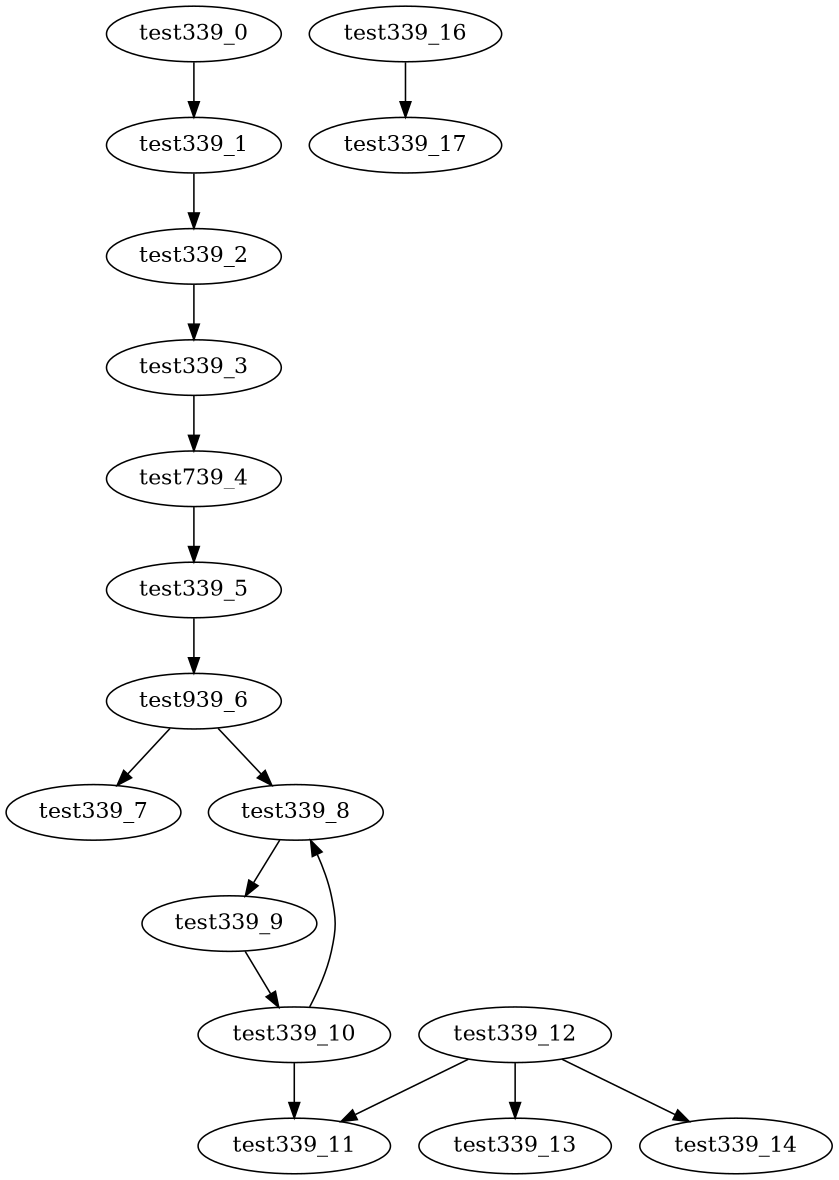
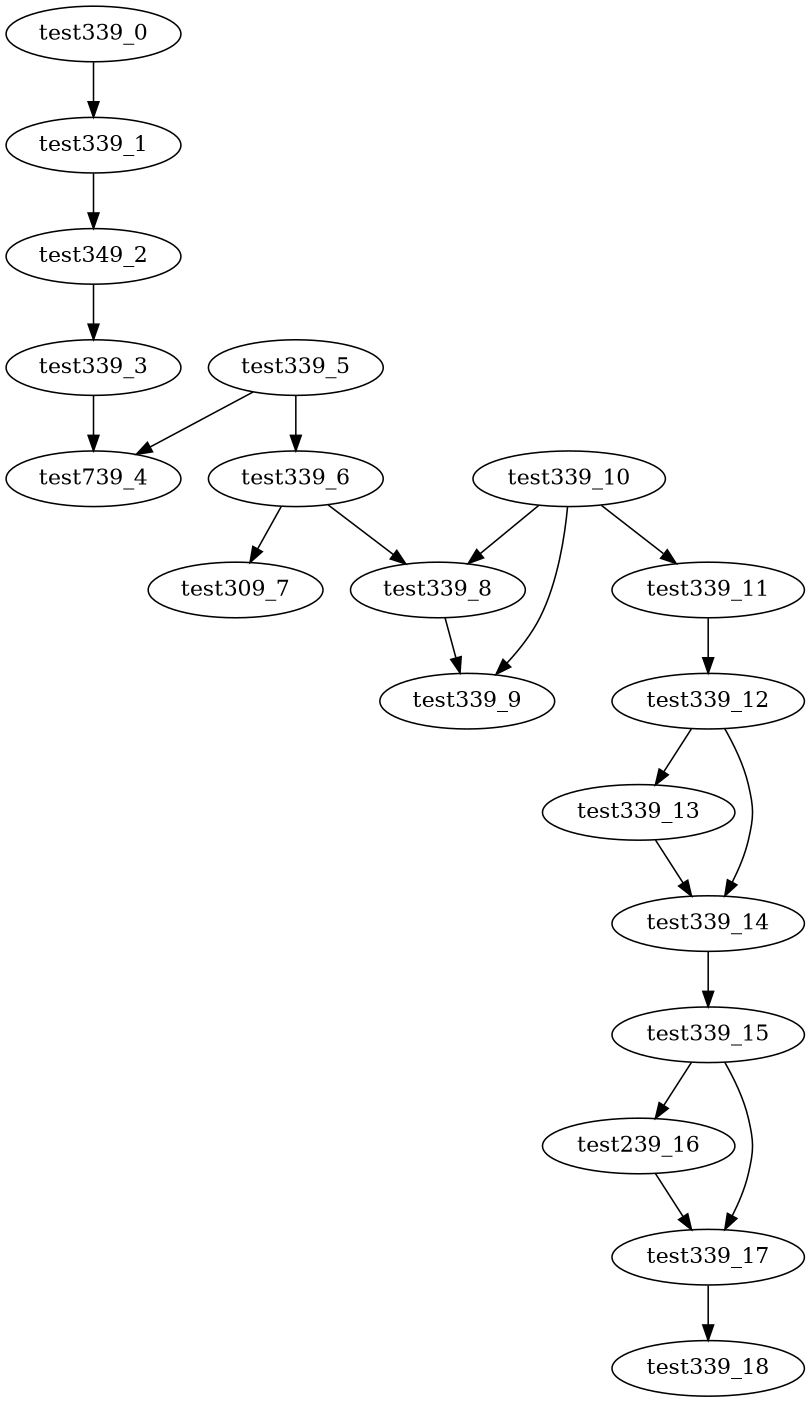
node "test339_16": label "test339_16" -> "test239_16"
node "test339_2": label "test339_2" -> "test349_2"
edge "test739_4" -> "test339_5": reversed
node "test939_6": label "test939_6" -> "test339_6"
node "test339_7": label "test339_7" -> "test309_7"
edge "test339_13" -> "test339_14": added
edge "test339_9" -> "test339_10": reversed
node "test339_15": added
edge "test339_12" -> "test339_11": reversed
node "test339_18": added
